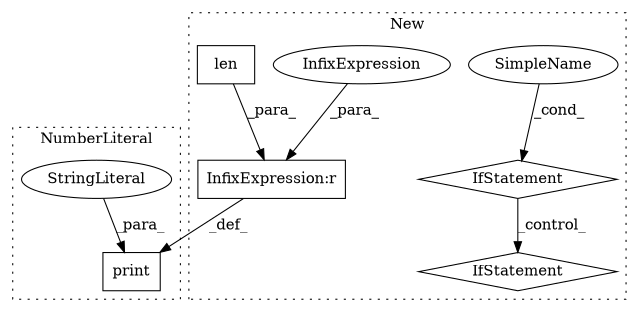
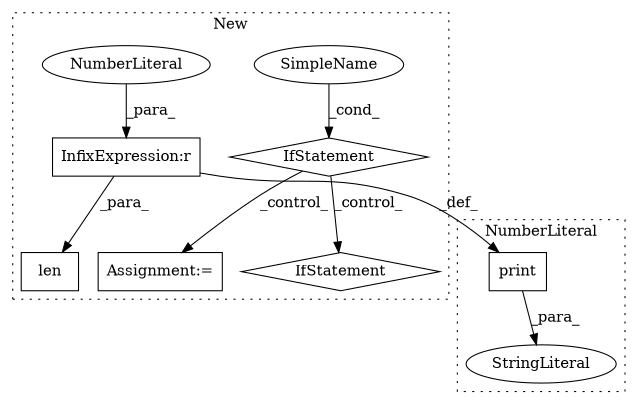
node "InfixExpression": label "InfixExpression" -> "NumberLiteral"
edge "len" -> "InfixExpression:r": reversed
edge "StringLiteral" -> "print": reversed
node "Assignment:=": added
